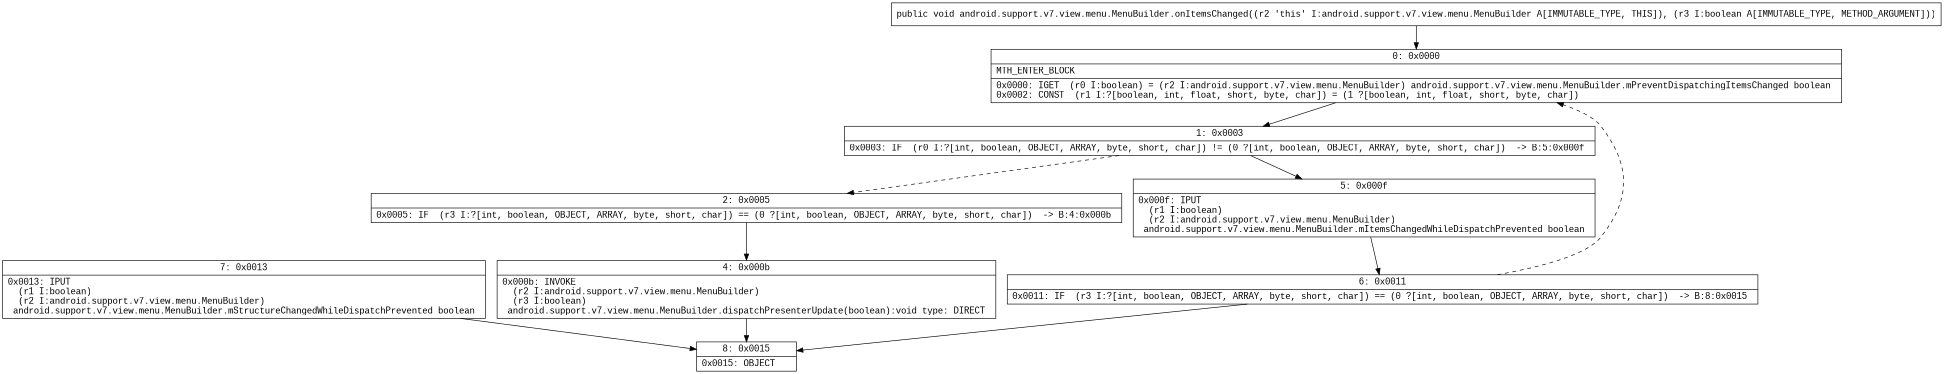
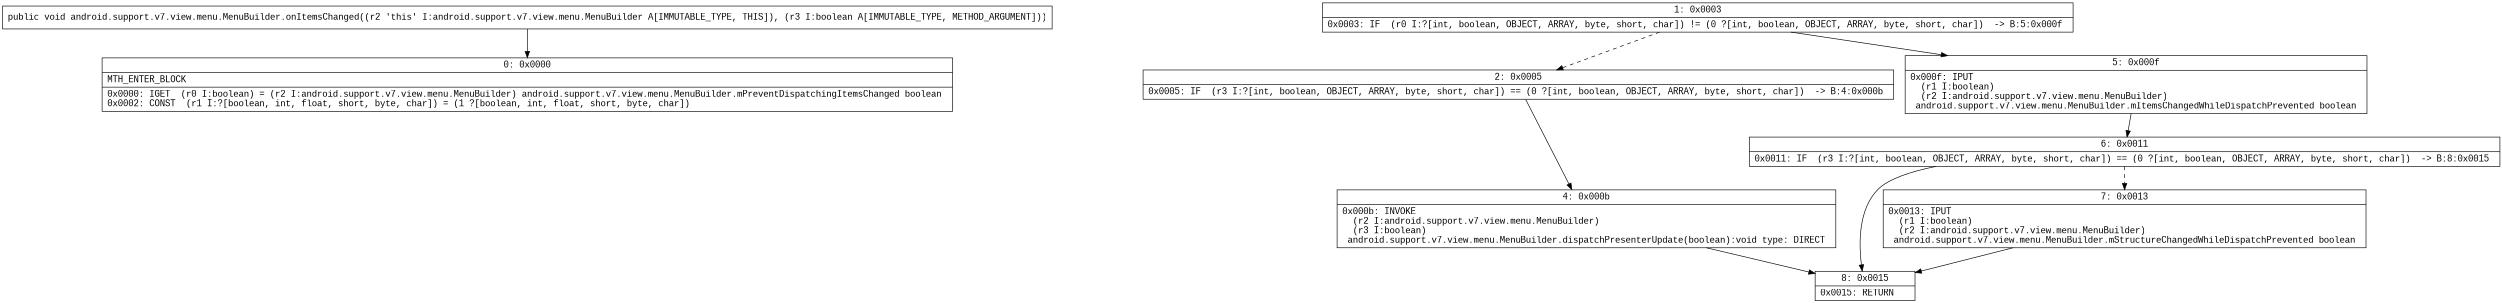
edge "0: 0x0000" -> "1: 0x0003": removed
edge "6: 0x0011" -> "0: 0x0000": now "6: 0x0011" -> "7: 0x0013"
node "8: 0x0015": text "0x0015: OBJECT" -> "0x0015: RETURN"
